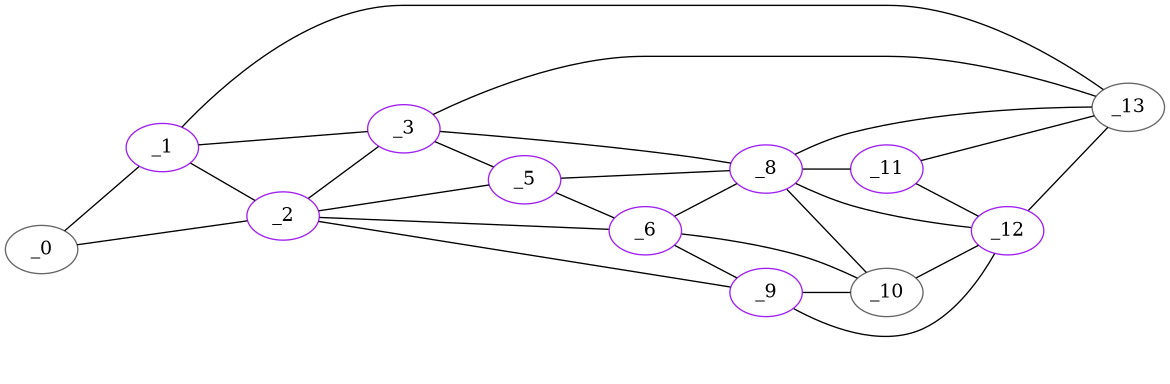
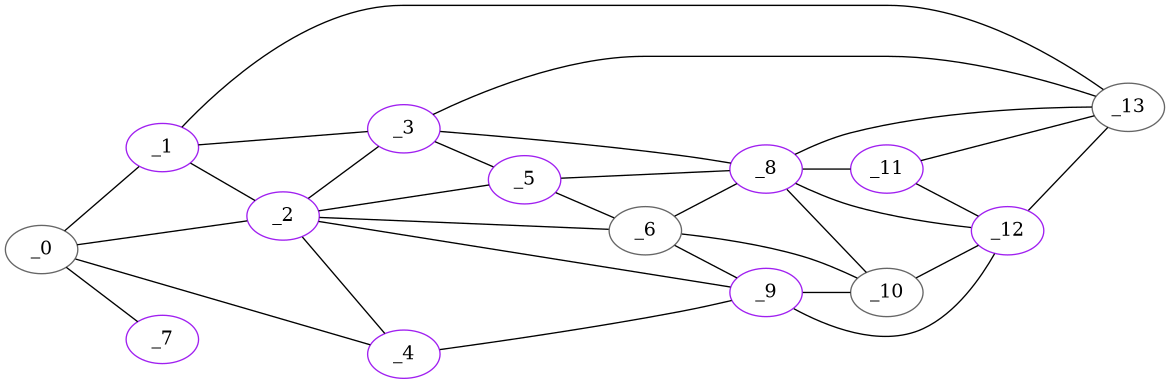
node "_6": color purple -> gray40
node "_7": added
node "_4": added
